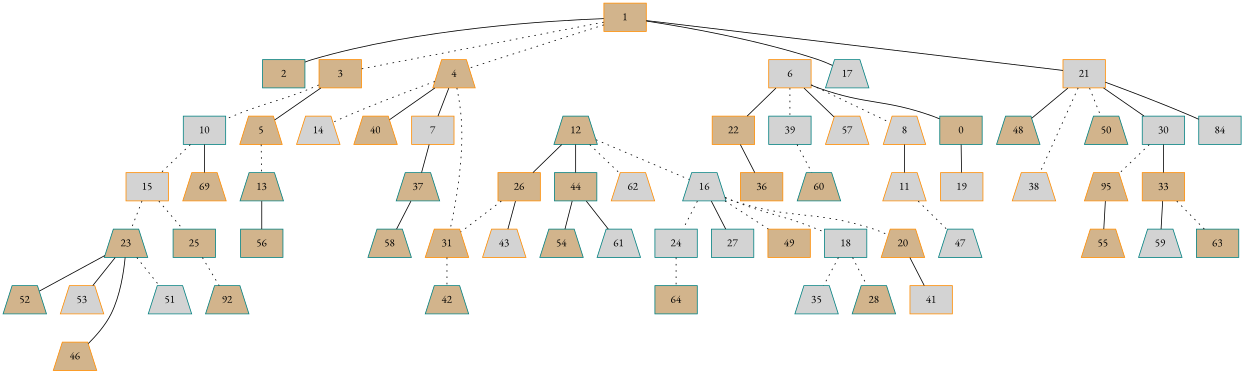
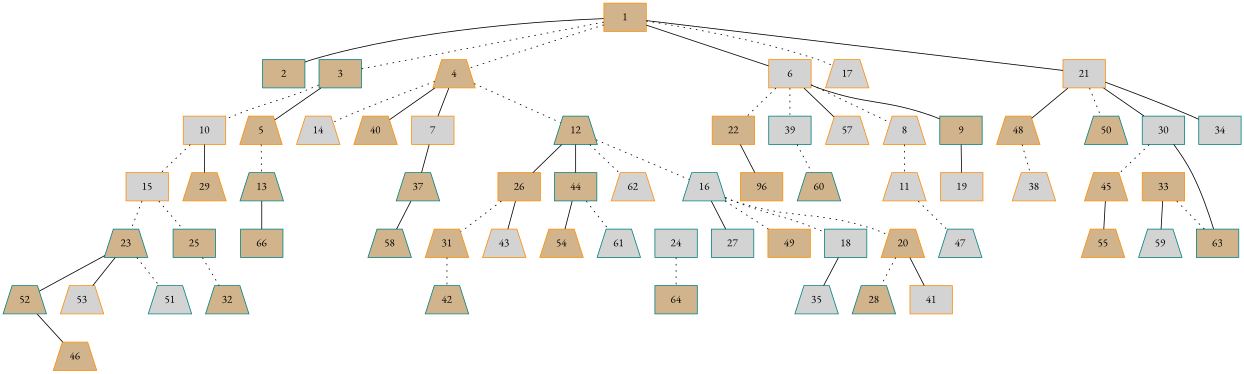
edge "1" -- "17": style solid -> dotted
edge "1" -- "6": added
node "3": color darkorange -> teal
node "17": color teal -> darkorange
edge "6" -- "22": style solid -> dotted
node "10": color teal -> darkorange
node "0": label "0" -> "9"
node "48": color teal -> darkorange
edge "21" -- "38": now "48" -- "38"
node "84": label "84" -> "34"
edge "4" -- "31": now "4" -- "12"
edge "8" -- "11": style solid -> dotted
edge "30" -- "33": now "30" -- "63"
node "69": label "69" -> "29"
node "36": label "36" -> "96"
node "95": label "95" -> "45"
edge "44" -- "61": style solid -> dotted
edge "16" -- "24": removed
node "56": label "56" -> "66"
node "54": color teal -> darkorange
edge "18" -- "35": style dotted -> solid
edge "18" -- "28": now "20" -- "28"
node "92": label "92" -> "32"
edge "23" -- "46": now "52" -- "46"
